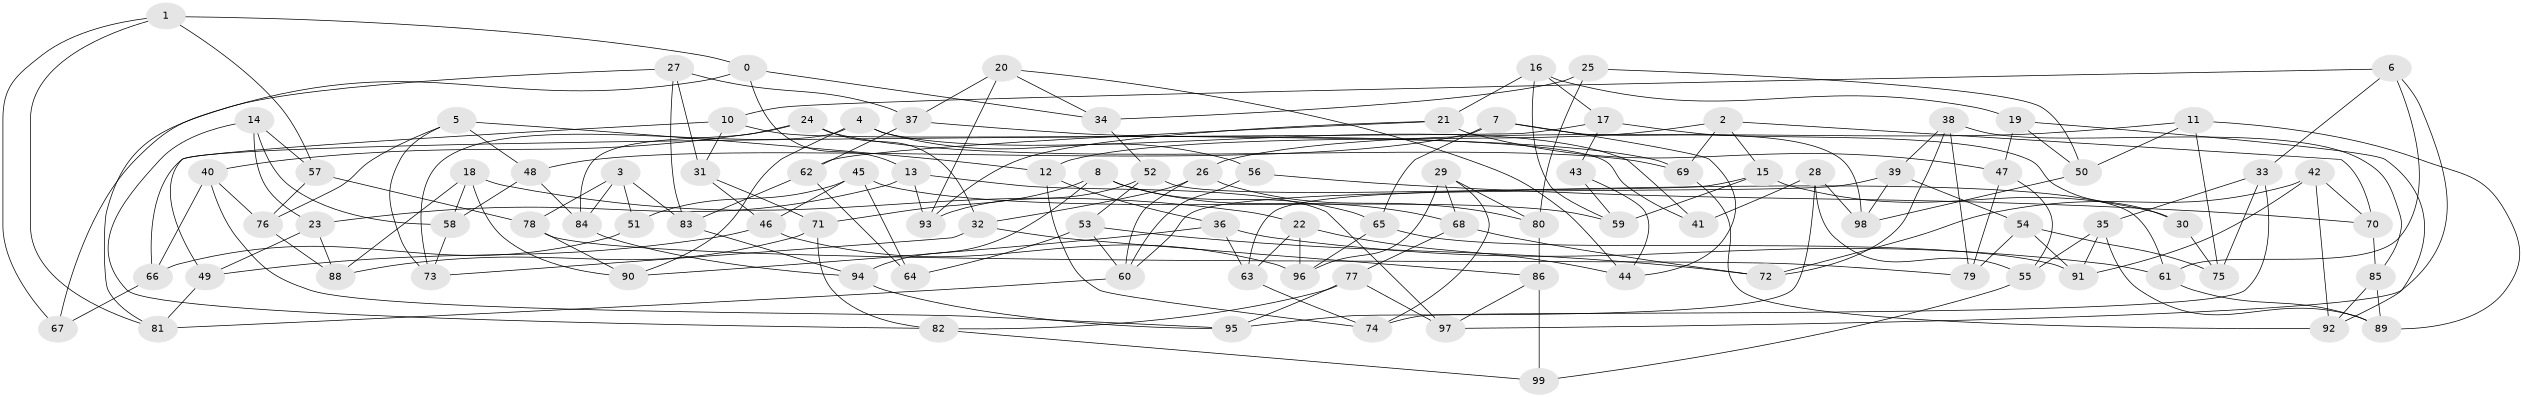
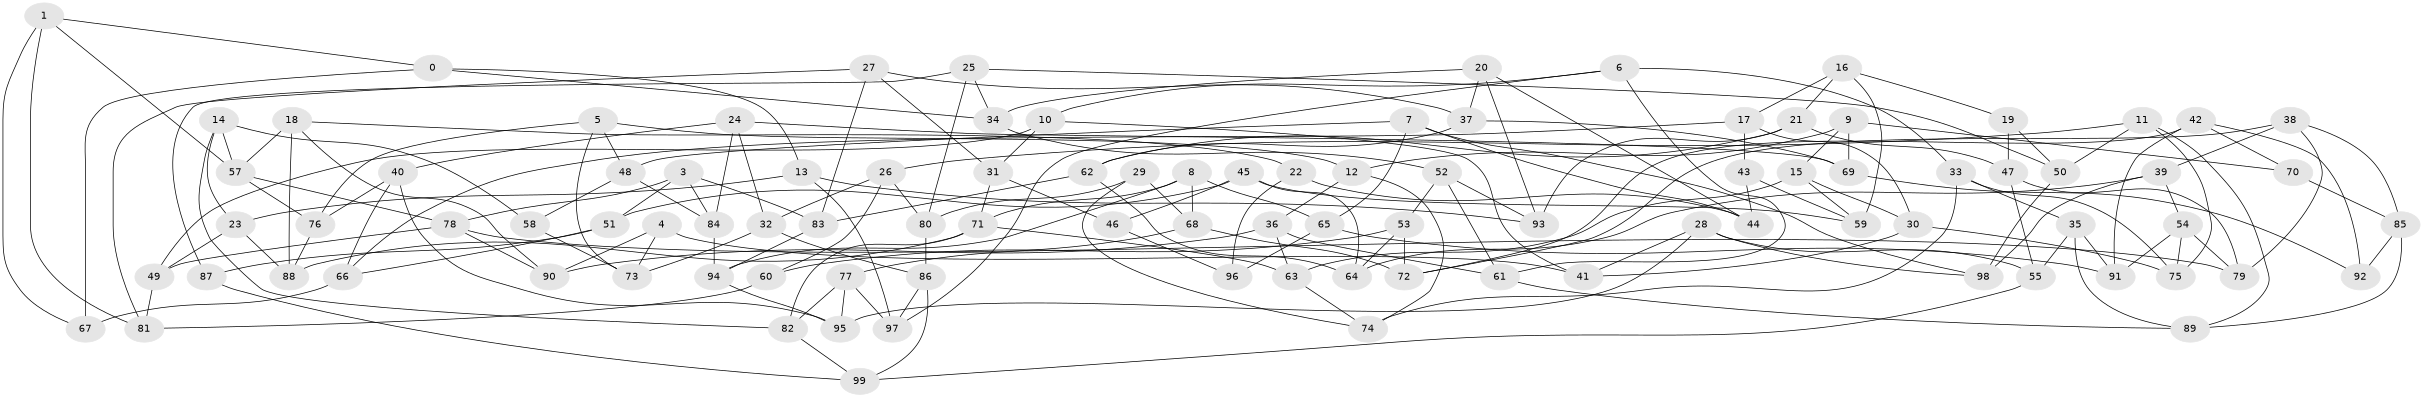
node "2": label "2" -> "9"
edge "19" -- "92": removed
node "56": removed
edge "39" -- "60": now "39" -- "64"
edge "18" -- "58": now "18" -- "57"
edge "29" -- "96": removed
edge "22" -- "63": now "71" -- "63"
edge "46" -- "49": now "78" -- "49"
edge "30" -- "41": added
node "87": added
